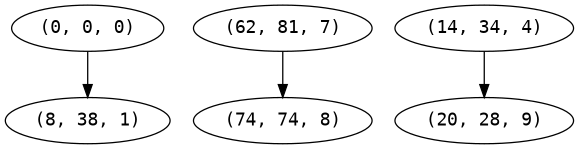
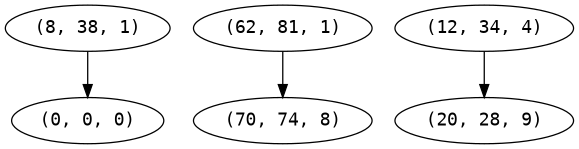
node "(62, 81, 7)": label "(62, 81, 7)" -> "(62, 81, 1)"
node "(14, 34, 4)": label "(14, 34, 4)" -> "(12, 34, 4)"
edge "(0, 0, 0)" -> "(8, 38, 1)": reversed
node "(74, 74, 8)": label "(74, 74, 8)" -> "(70, 74, 8)"
